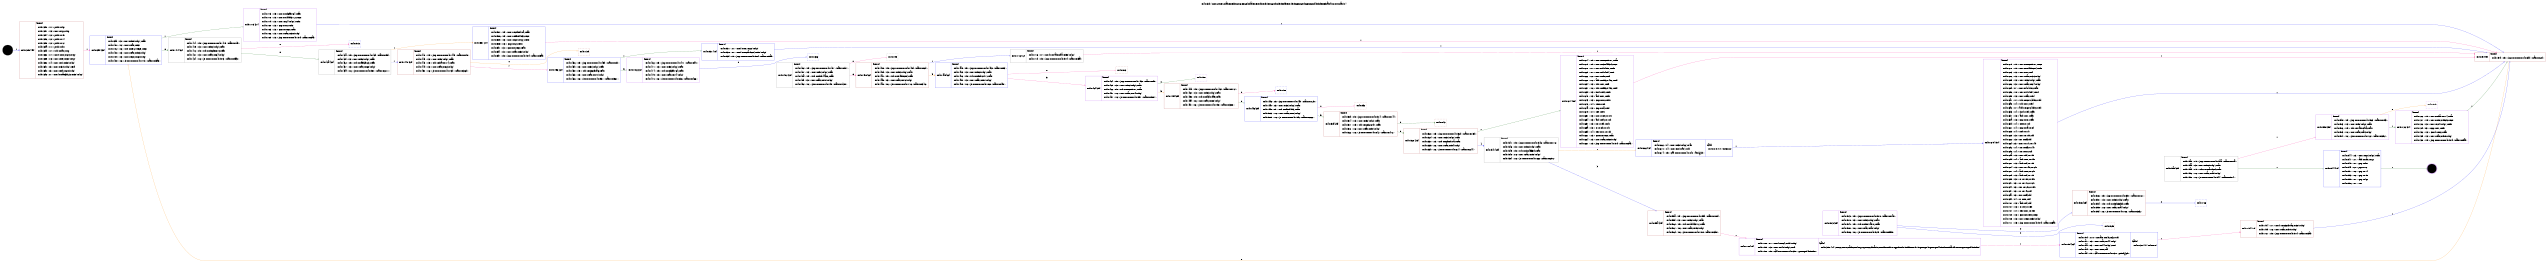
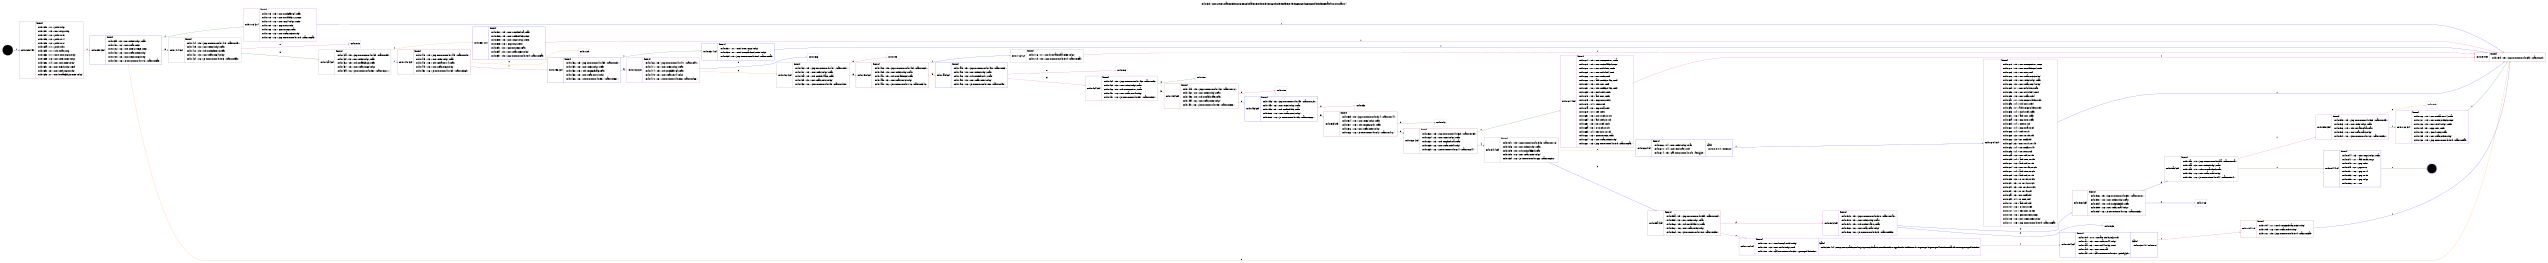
edge "0x40146c [22]" -> "0x401482 [22]": added, label "6"
edge "0x40158c [25]" -> "0x4015a5 [25]": added, label "2"
edge "0x40155a [25]" -> "0x401573 [25]": added, label "2"
